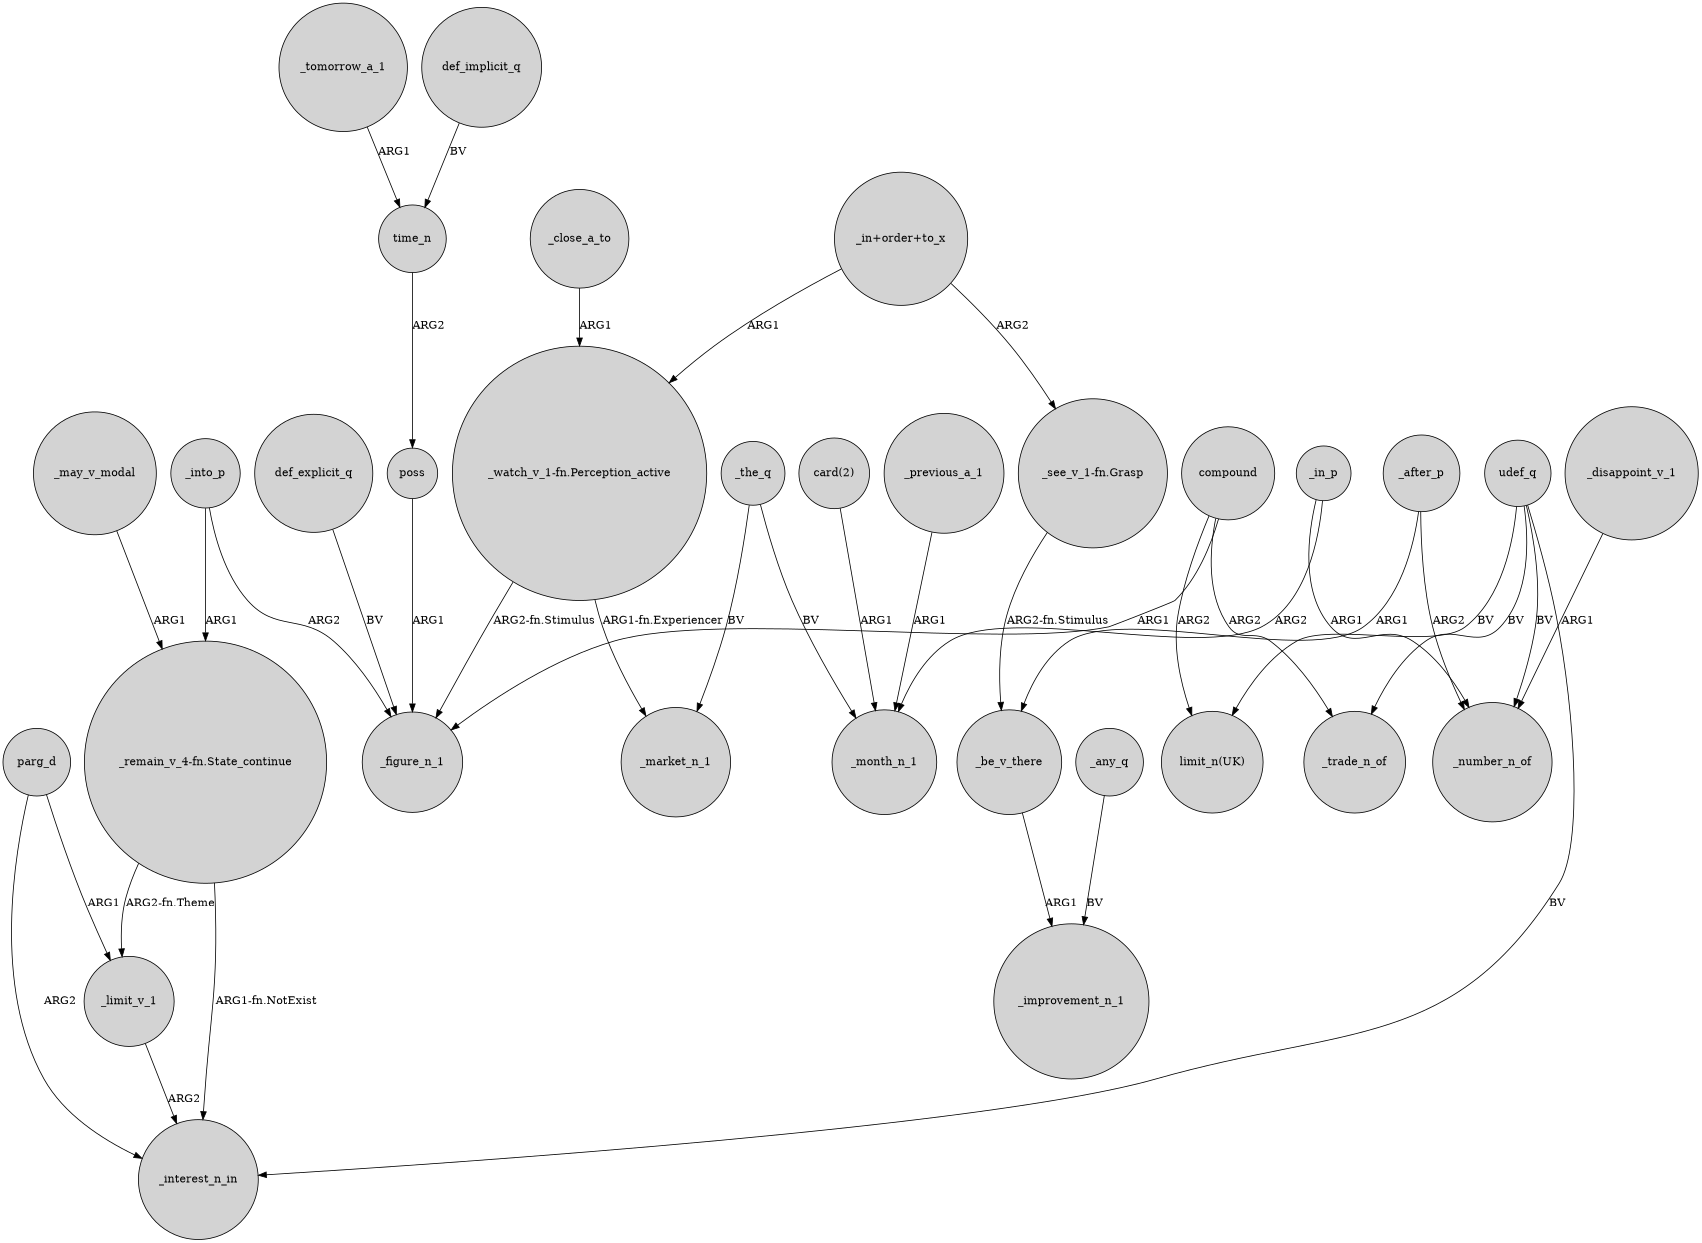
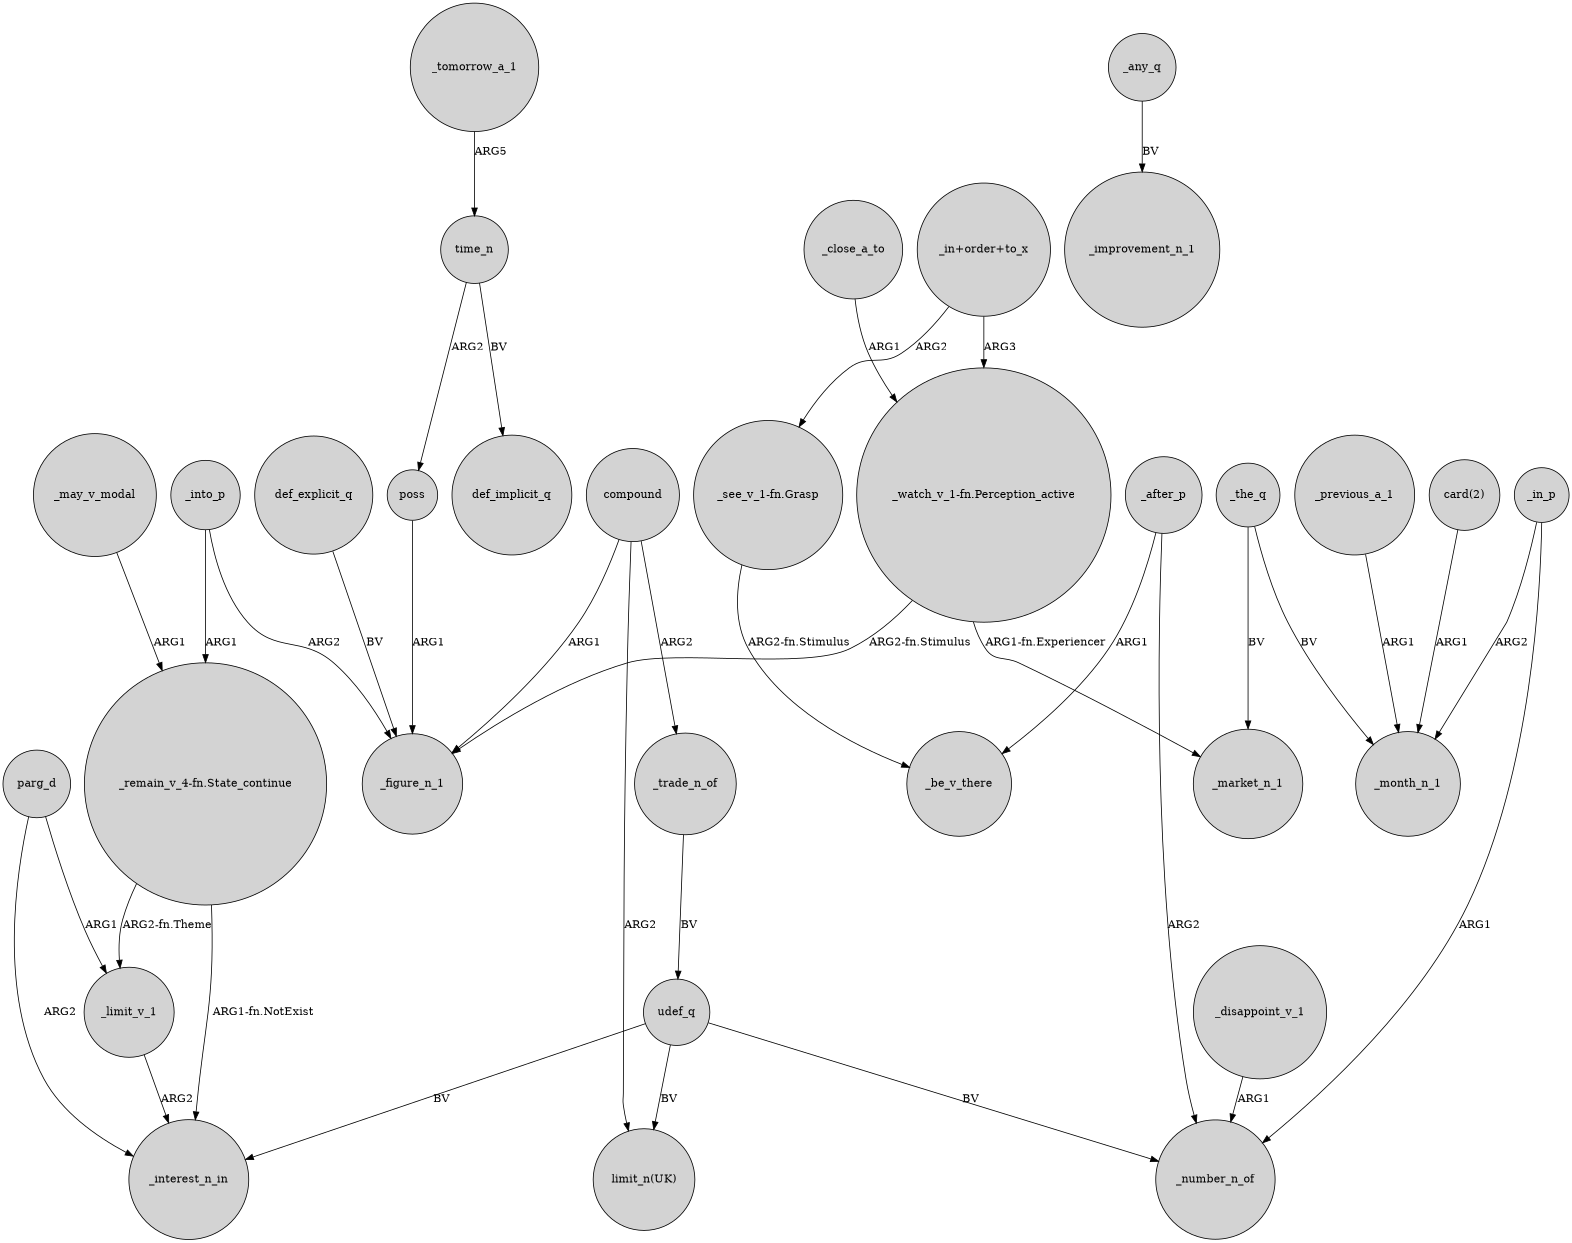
edge "_tomorrow_a_1" -> "time_n": label "ARG1" -> "ARG5"
edge "def_implicit_q" -> "time_n": reversed
edge "_in+order+to_x" -> "_watch_v_1-fn.Perception_active": label "ARG1" -> "ARG3"
edge "udef_q" -> "_trade_n_of": reversed
edge "_be_v_there" -> "_improvement_n_1": removed, label "ARG1"
